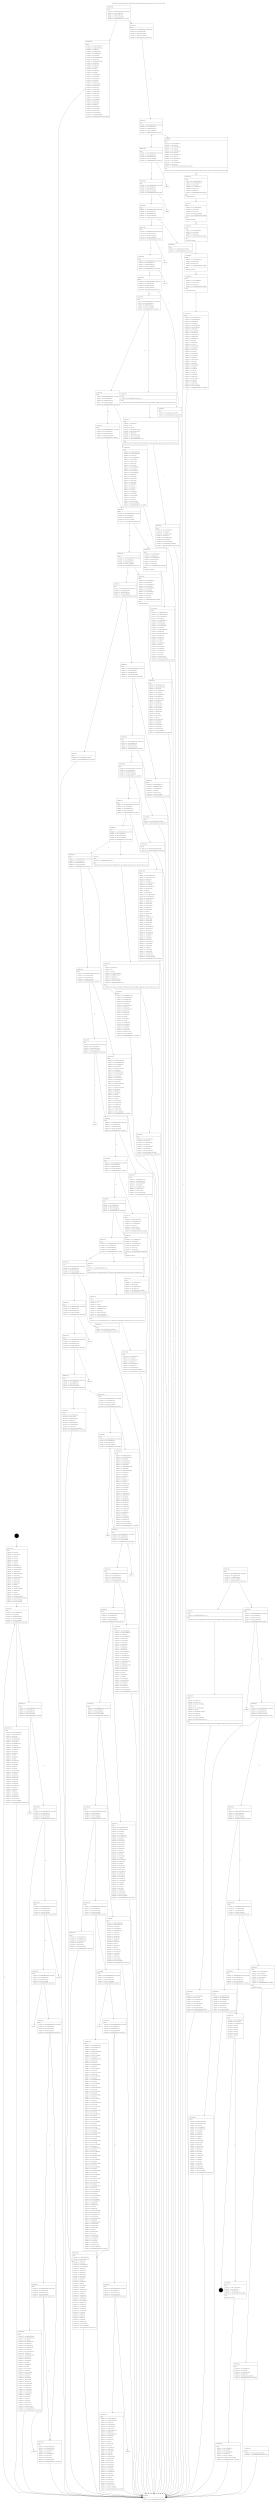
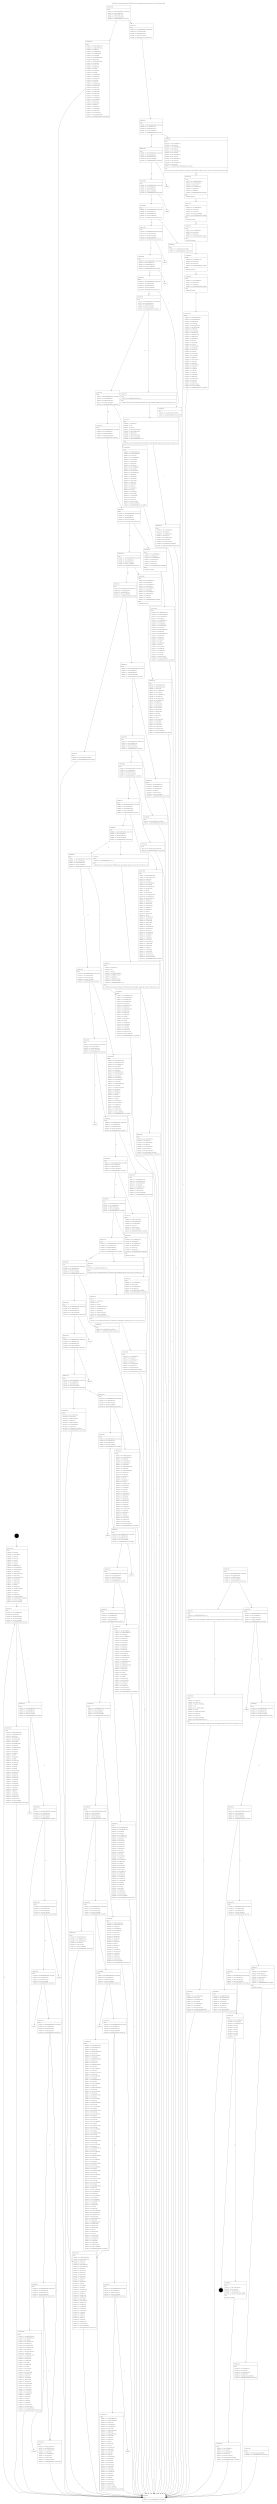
node "0x401b16 [106]": removed
